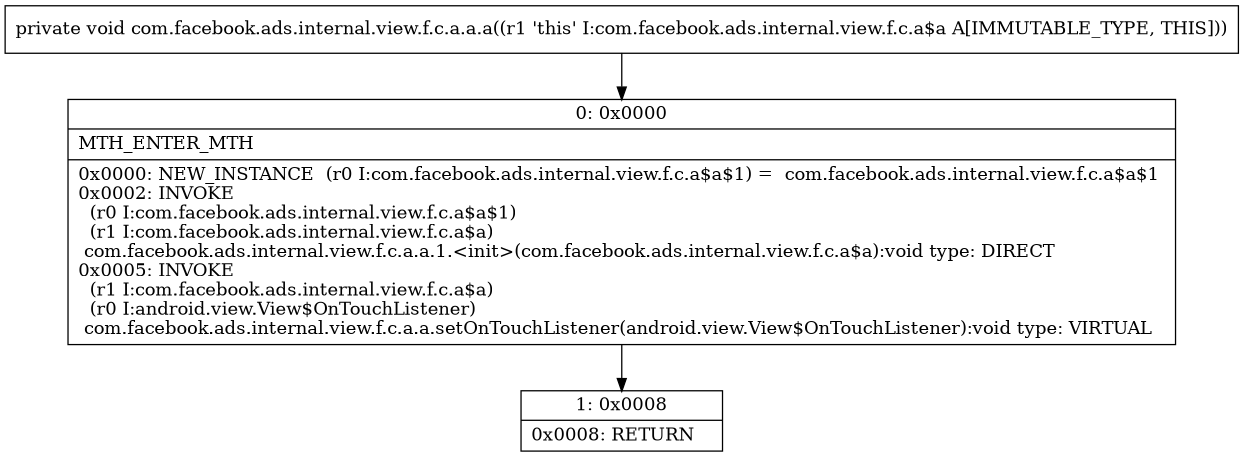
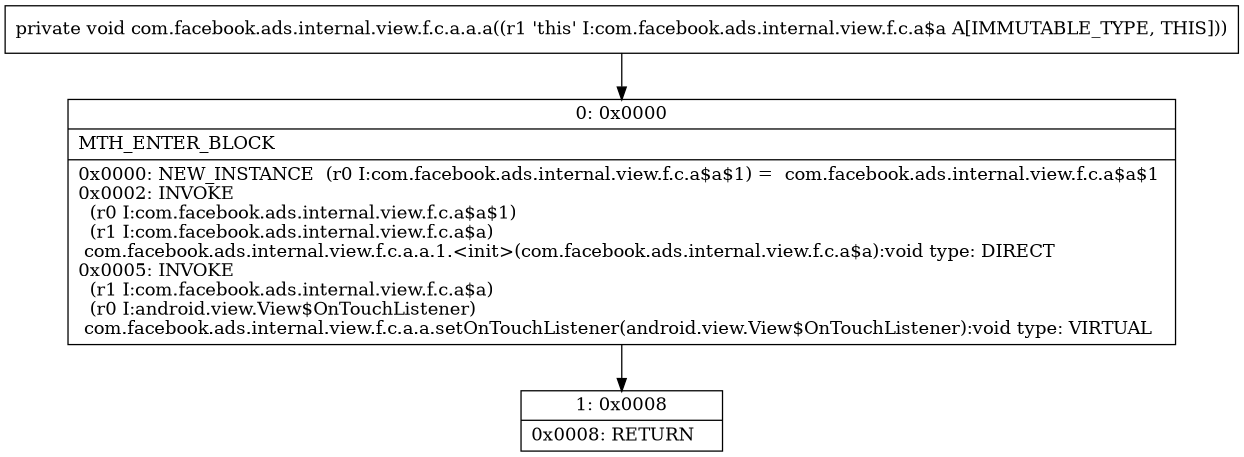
node "0: 0x0000": text "MTH_ENTER_MTH" -> "MTH_ENTER_BLOCK"
